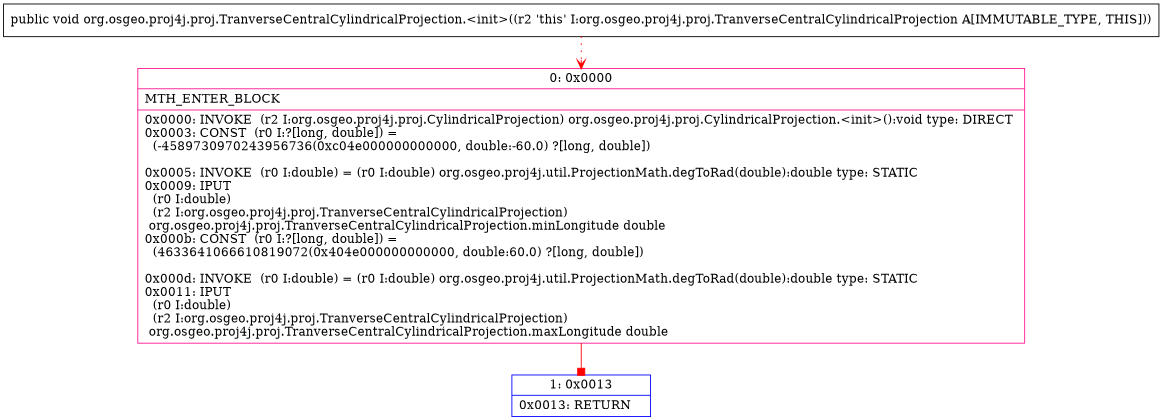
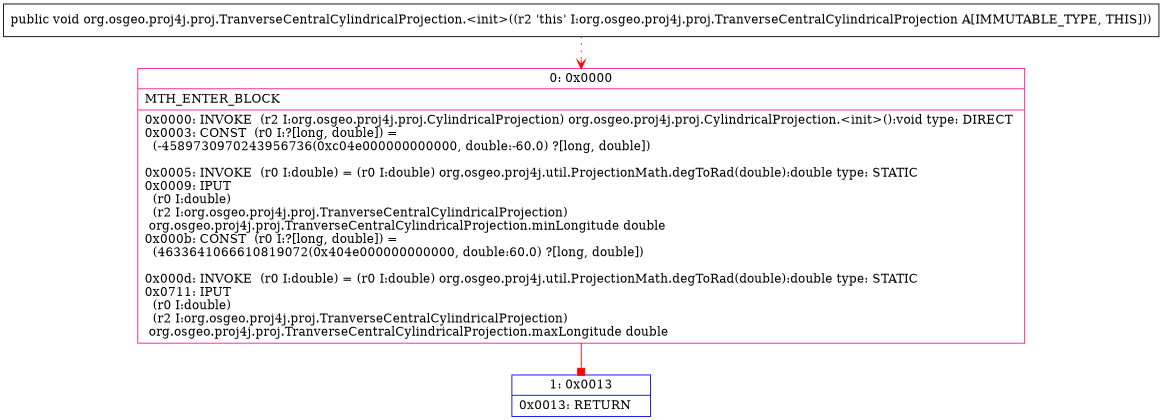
node "0: 0x0000": text "0x0011: IPUT" -> "0x0711: IPUT"
